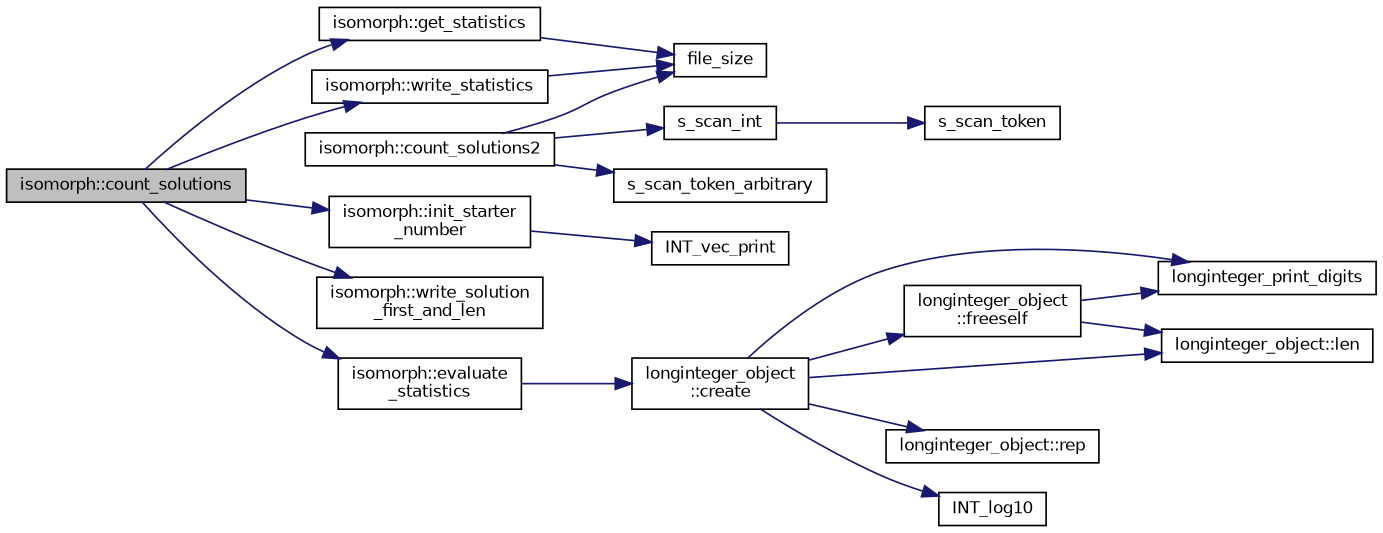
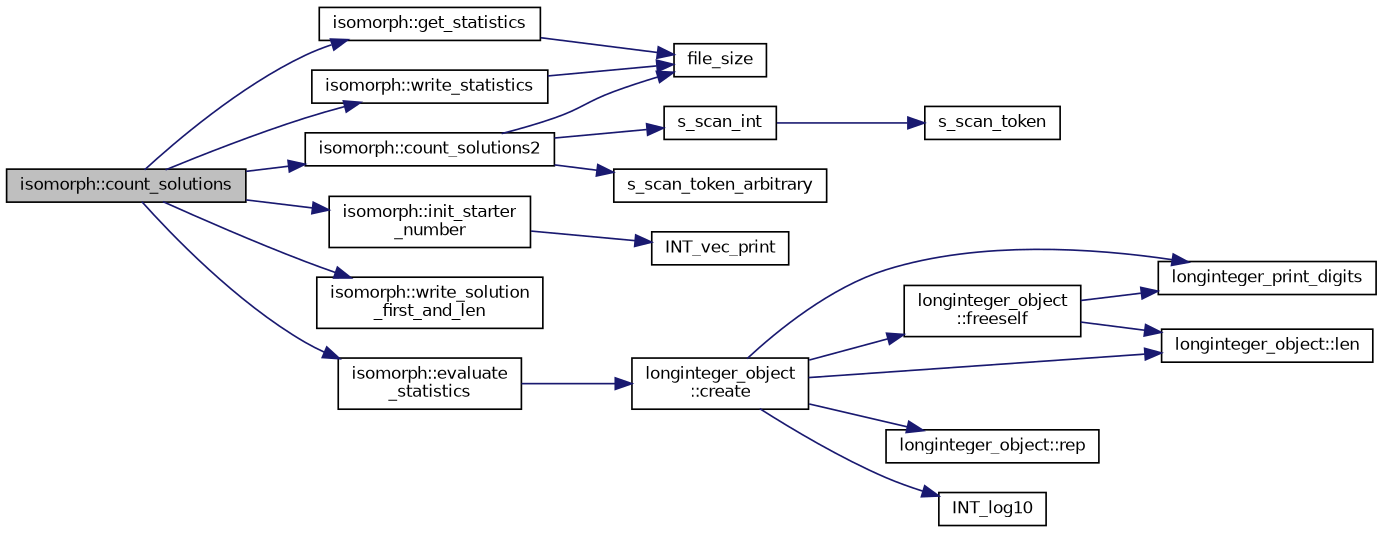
edge "isomorph::count_solutions" -> "isomorph::count_solutions2": added
